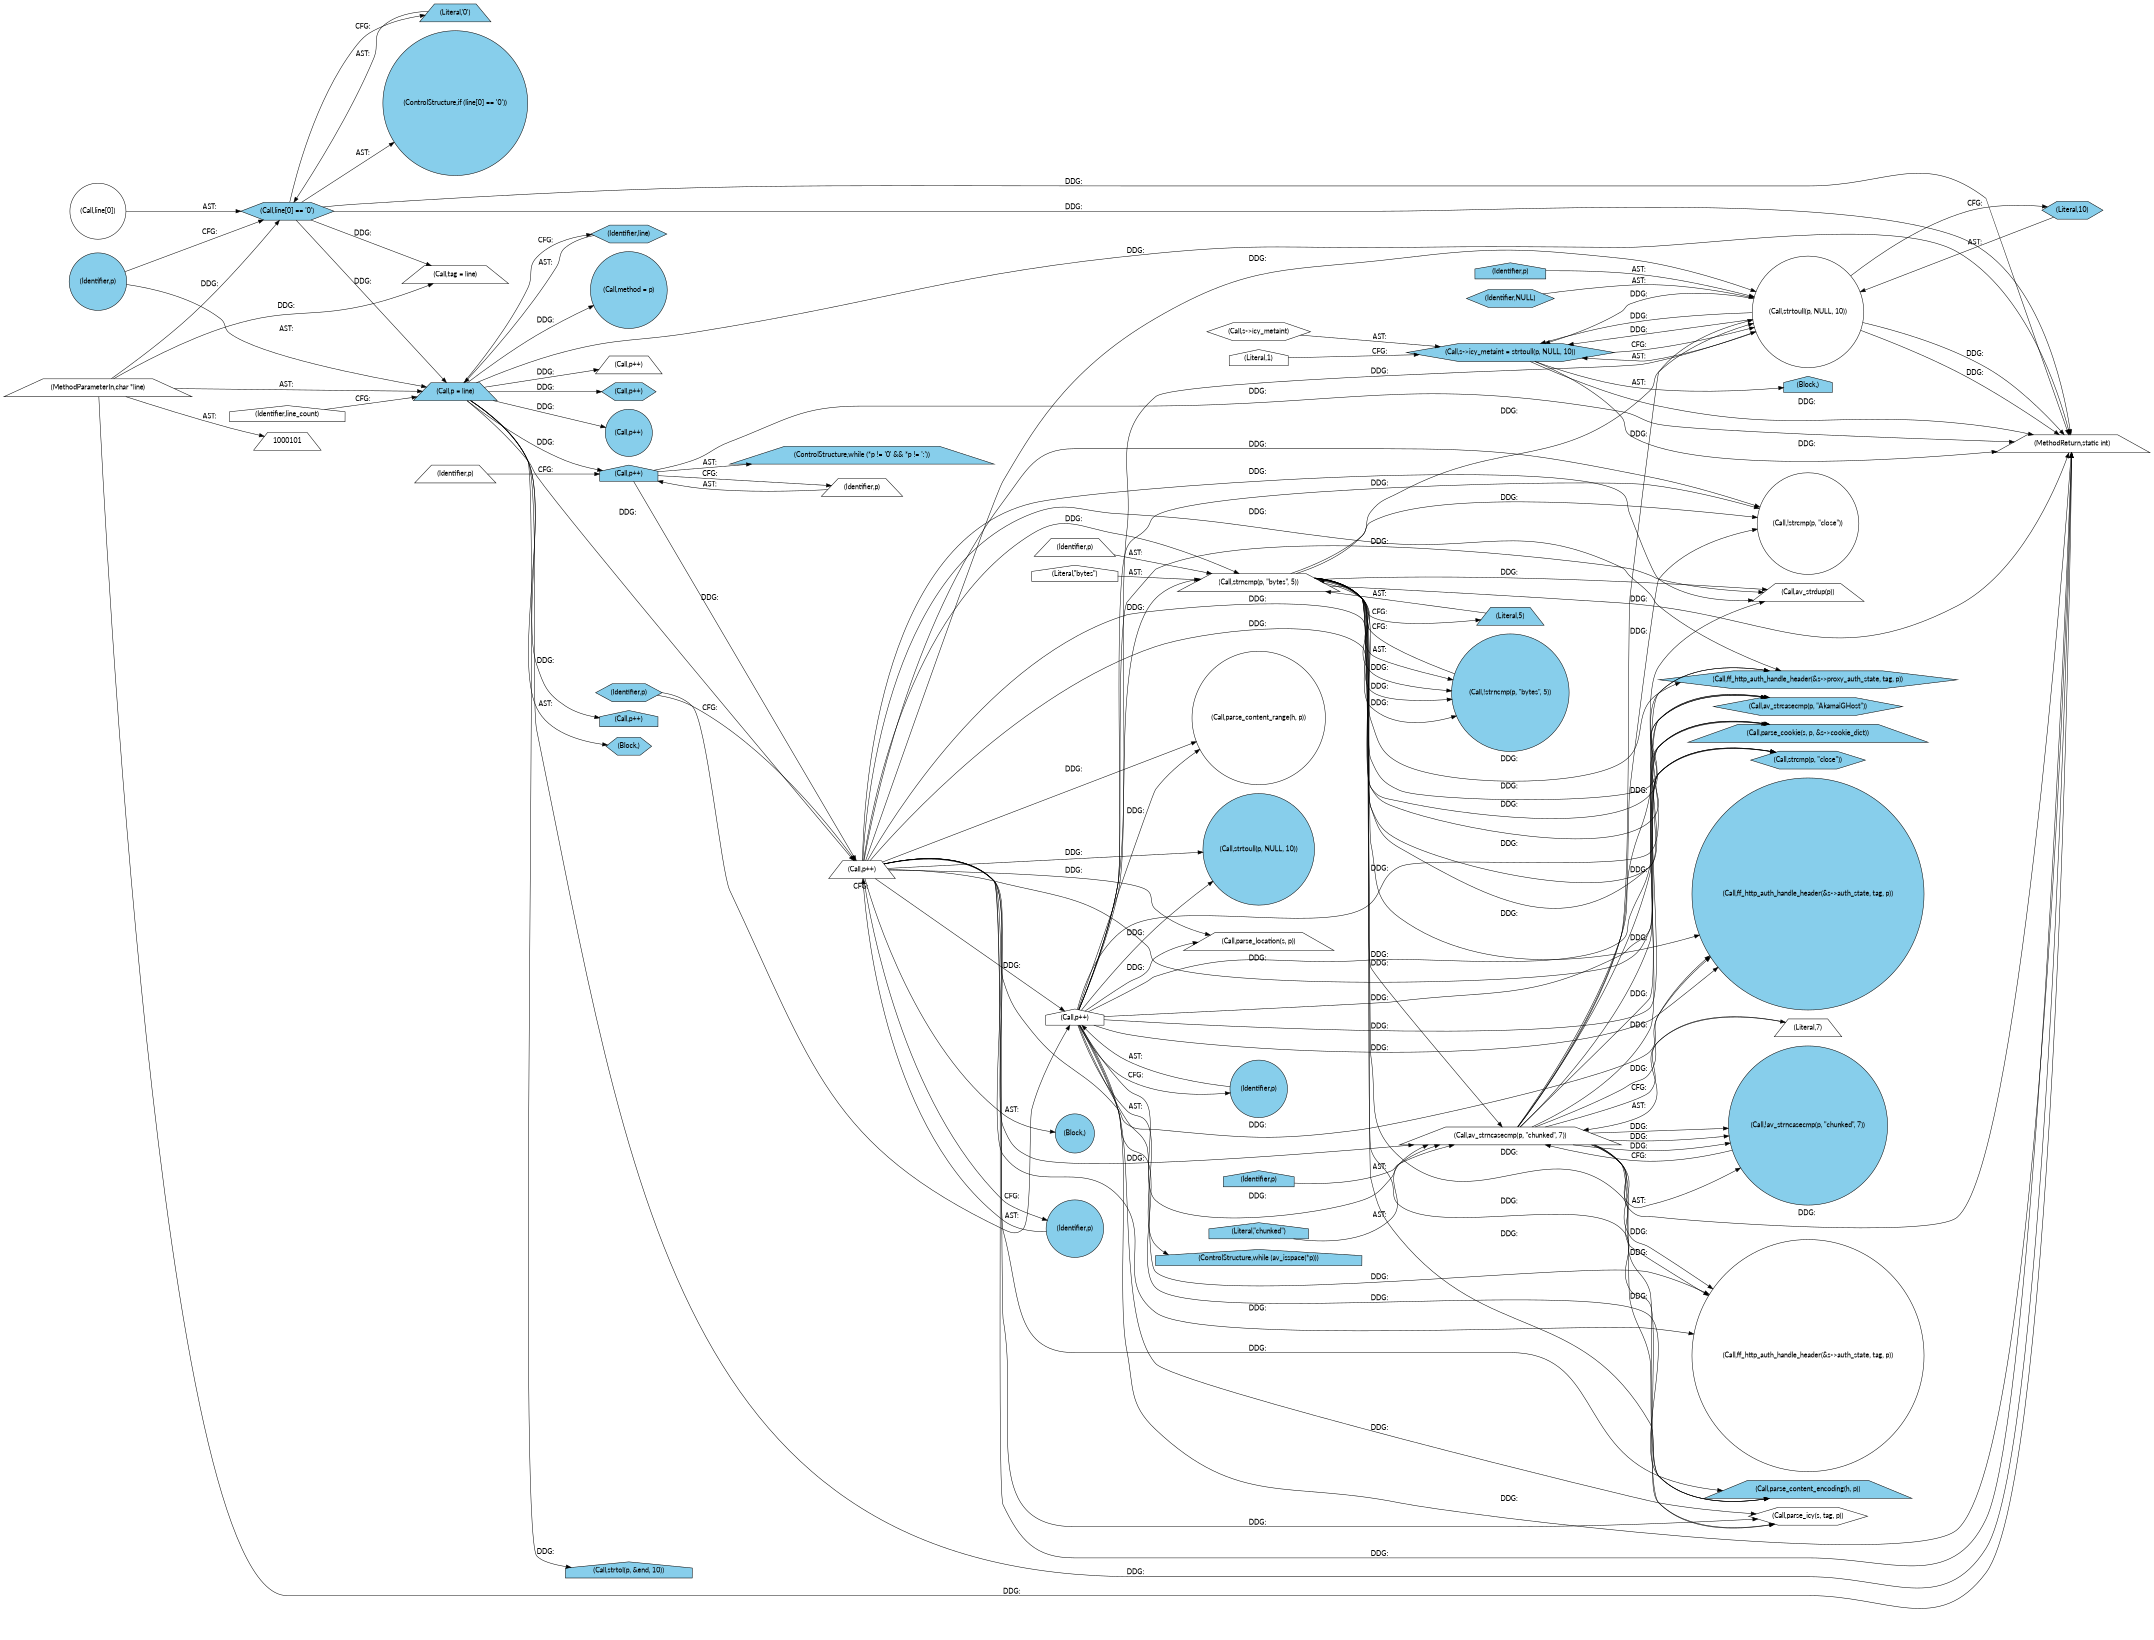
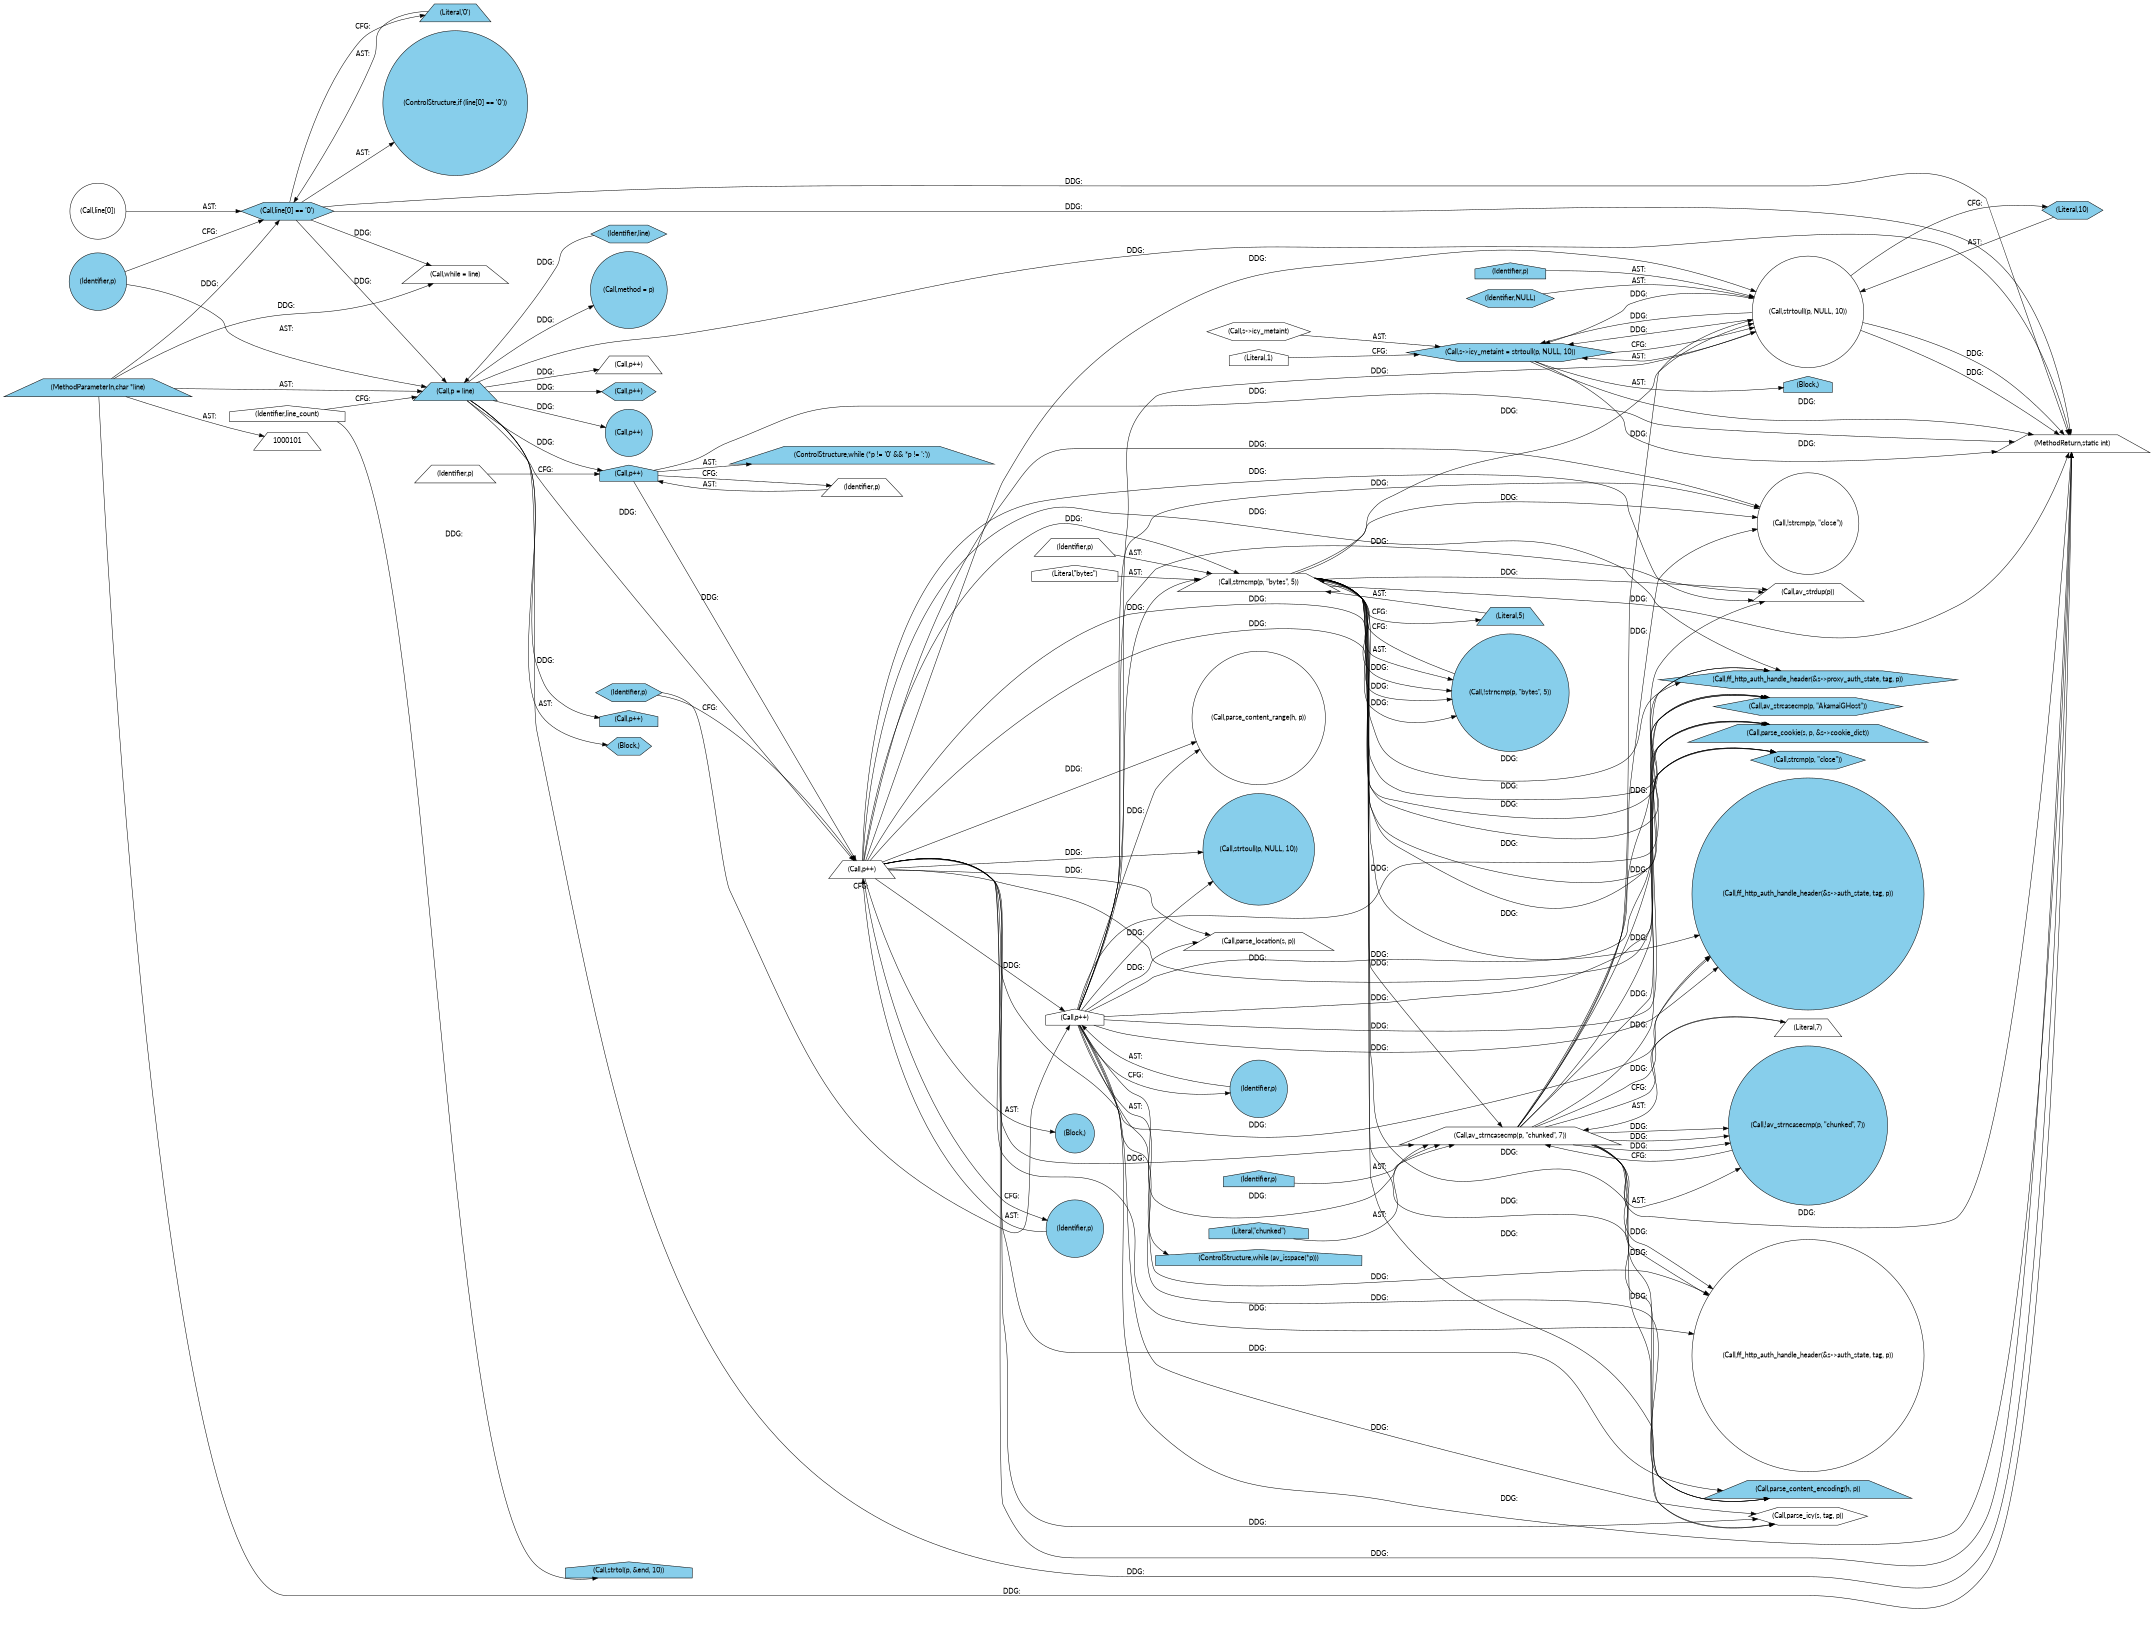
edge "(Identifier,line)" -> "(Call,p = line)": label "AST: " -> "DDG: "
node "(Call,tag = line)": label "(Call,tag = line)" -> "(Call,while = line)"
edge "(Call,p = line)" -> "(Identifier,line)": removed, label "CFG:"
node "(MethodParameterIn,char *line)": fillcolor white -> skyblue
edge "(Call,p = line)" -> "(Call,strtol(p, &end, 10))": now "(Identifier,line_count)" -> "(Call,strtol(p, &end, 10))"
